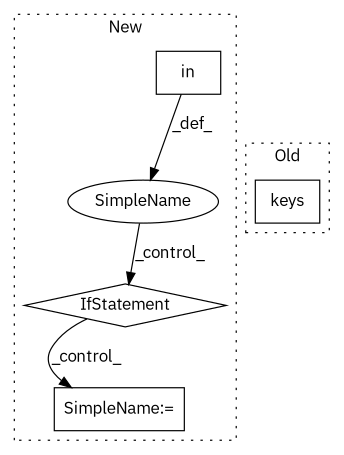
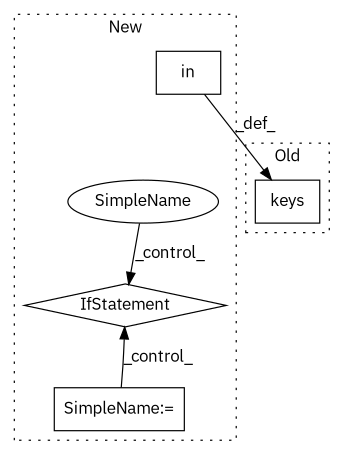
edge "in" -> "SimpleName": now "in" -> "keys"
edge "IfStatement" -> "SimpleName:=": reversed
